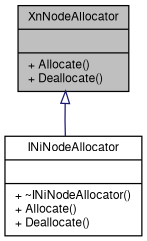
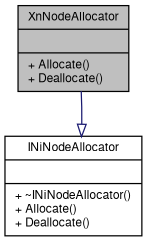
edge "INiNodeAllocator" -> "XnNodeAllocator": reversed
